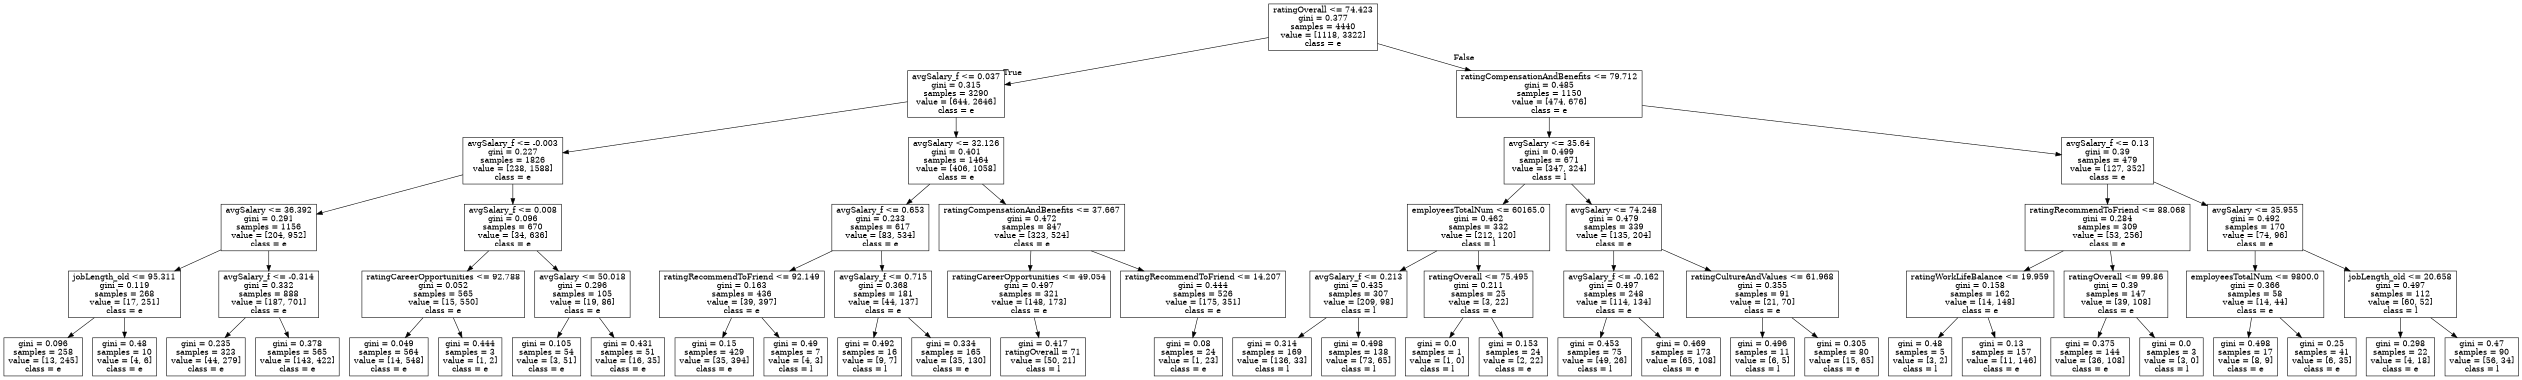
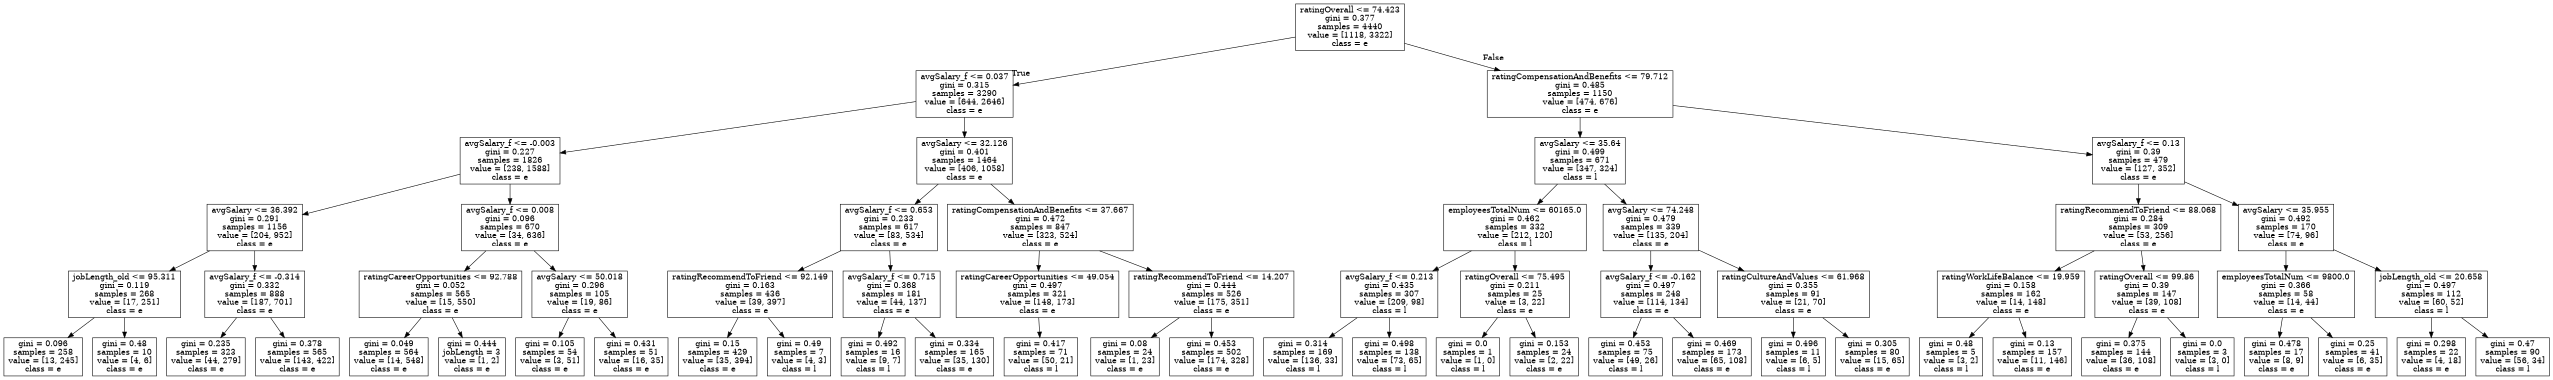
node "gini = 0.444 samples = 3 value = [1, 2] class = e": label "gini = 0.444 samples = 3 value = [1, 2] class = e" -> "gini = 0.444 jobLength = 3 value = [1, 2] class = e"
node "gini = 0.417 ratingOverall = 71 value = [50, 21] class = l": label "gini = 0.417 ratingOverall = 71 value = [50, 21] class = l" -> "gini = 0.417 samples = 71 value = [50, 21] class = l"
node "gini = 0.453 samples = 502 value = [174, 328] class = e": added
node "gini = 0.498 samples = 17 value = [8, 9] class = e": label "gini = 0.498 samples = 17 value = [8, 9] class = e" -> "gini = 0.478 samples = 17 value = [8, 9] class = e"
